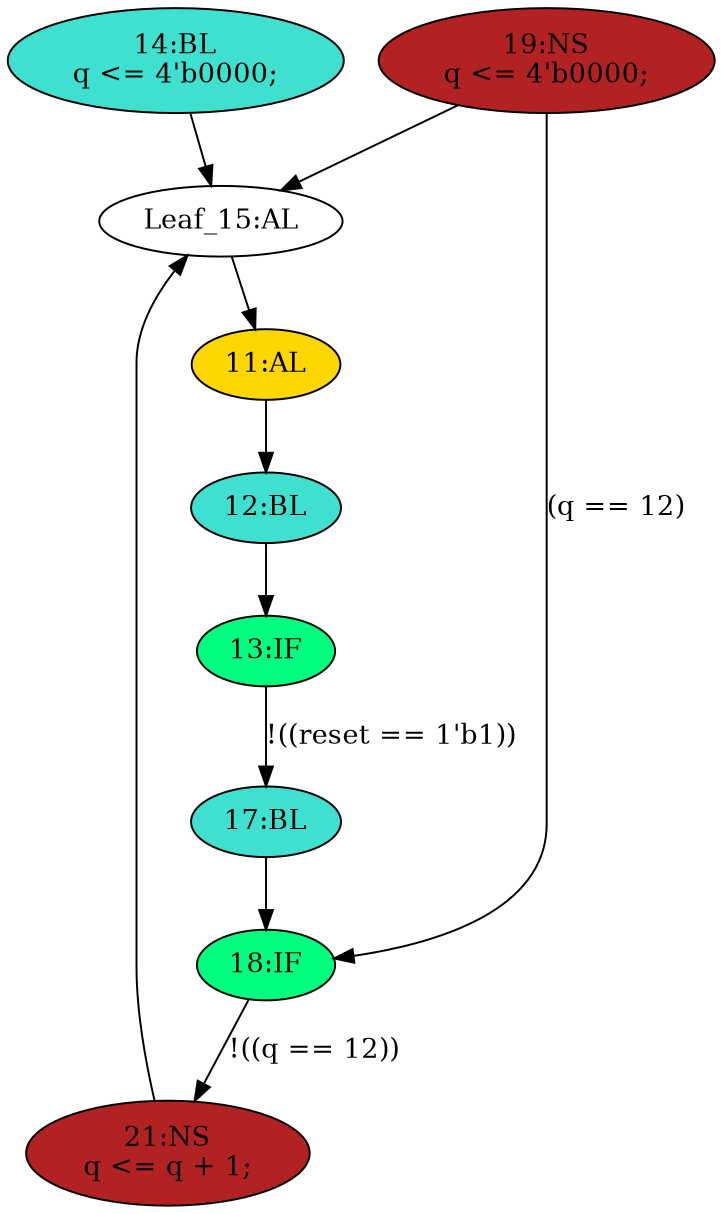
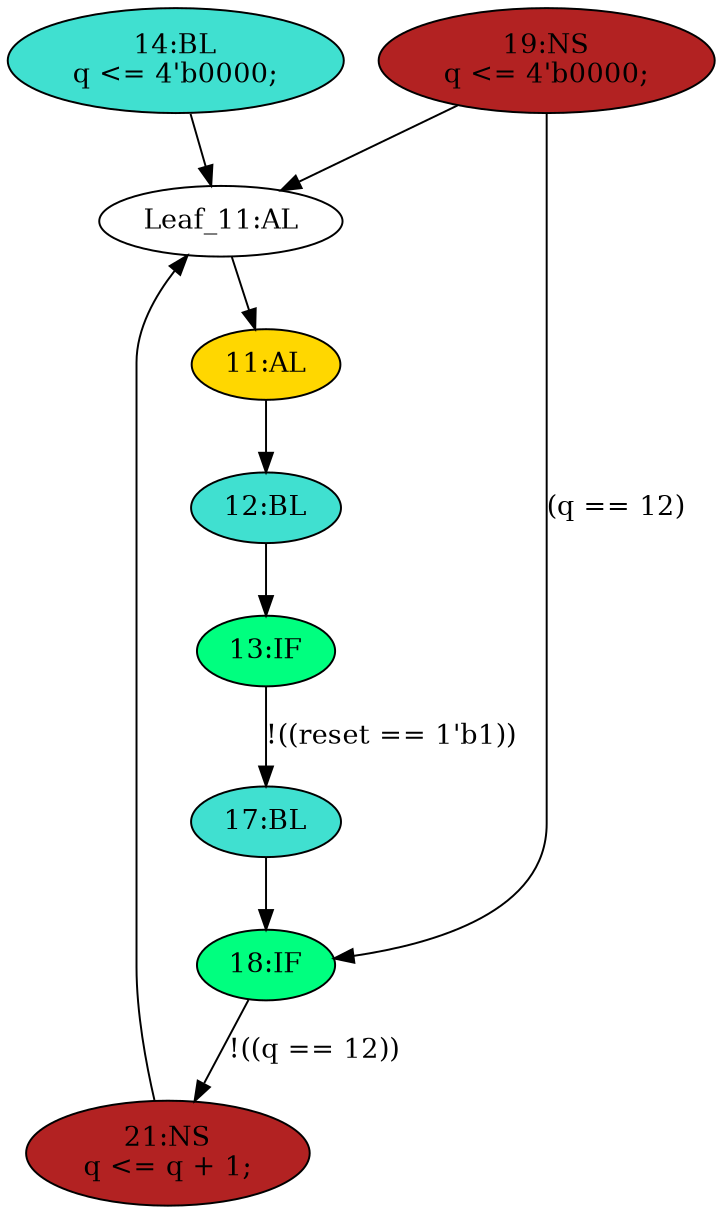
node "Leaf_15:AL": label "Leaf_15:AL" -> "Leaf_11:AL"
